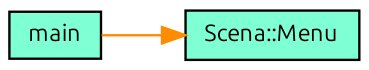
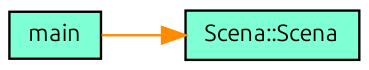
node "Scena::Menu": label "Scena::Menu" -> "Scena::Scena"
